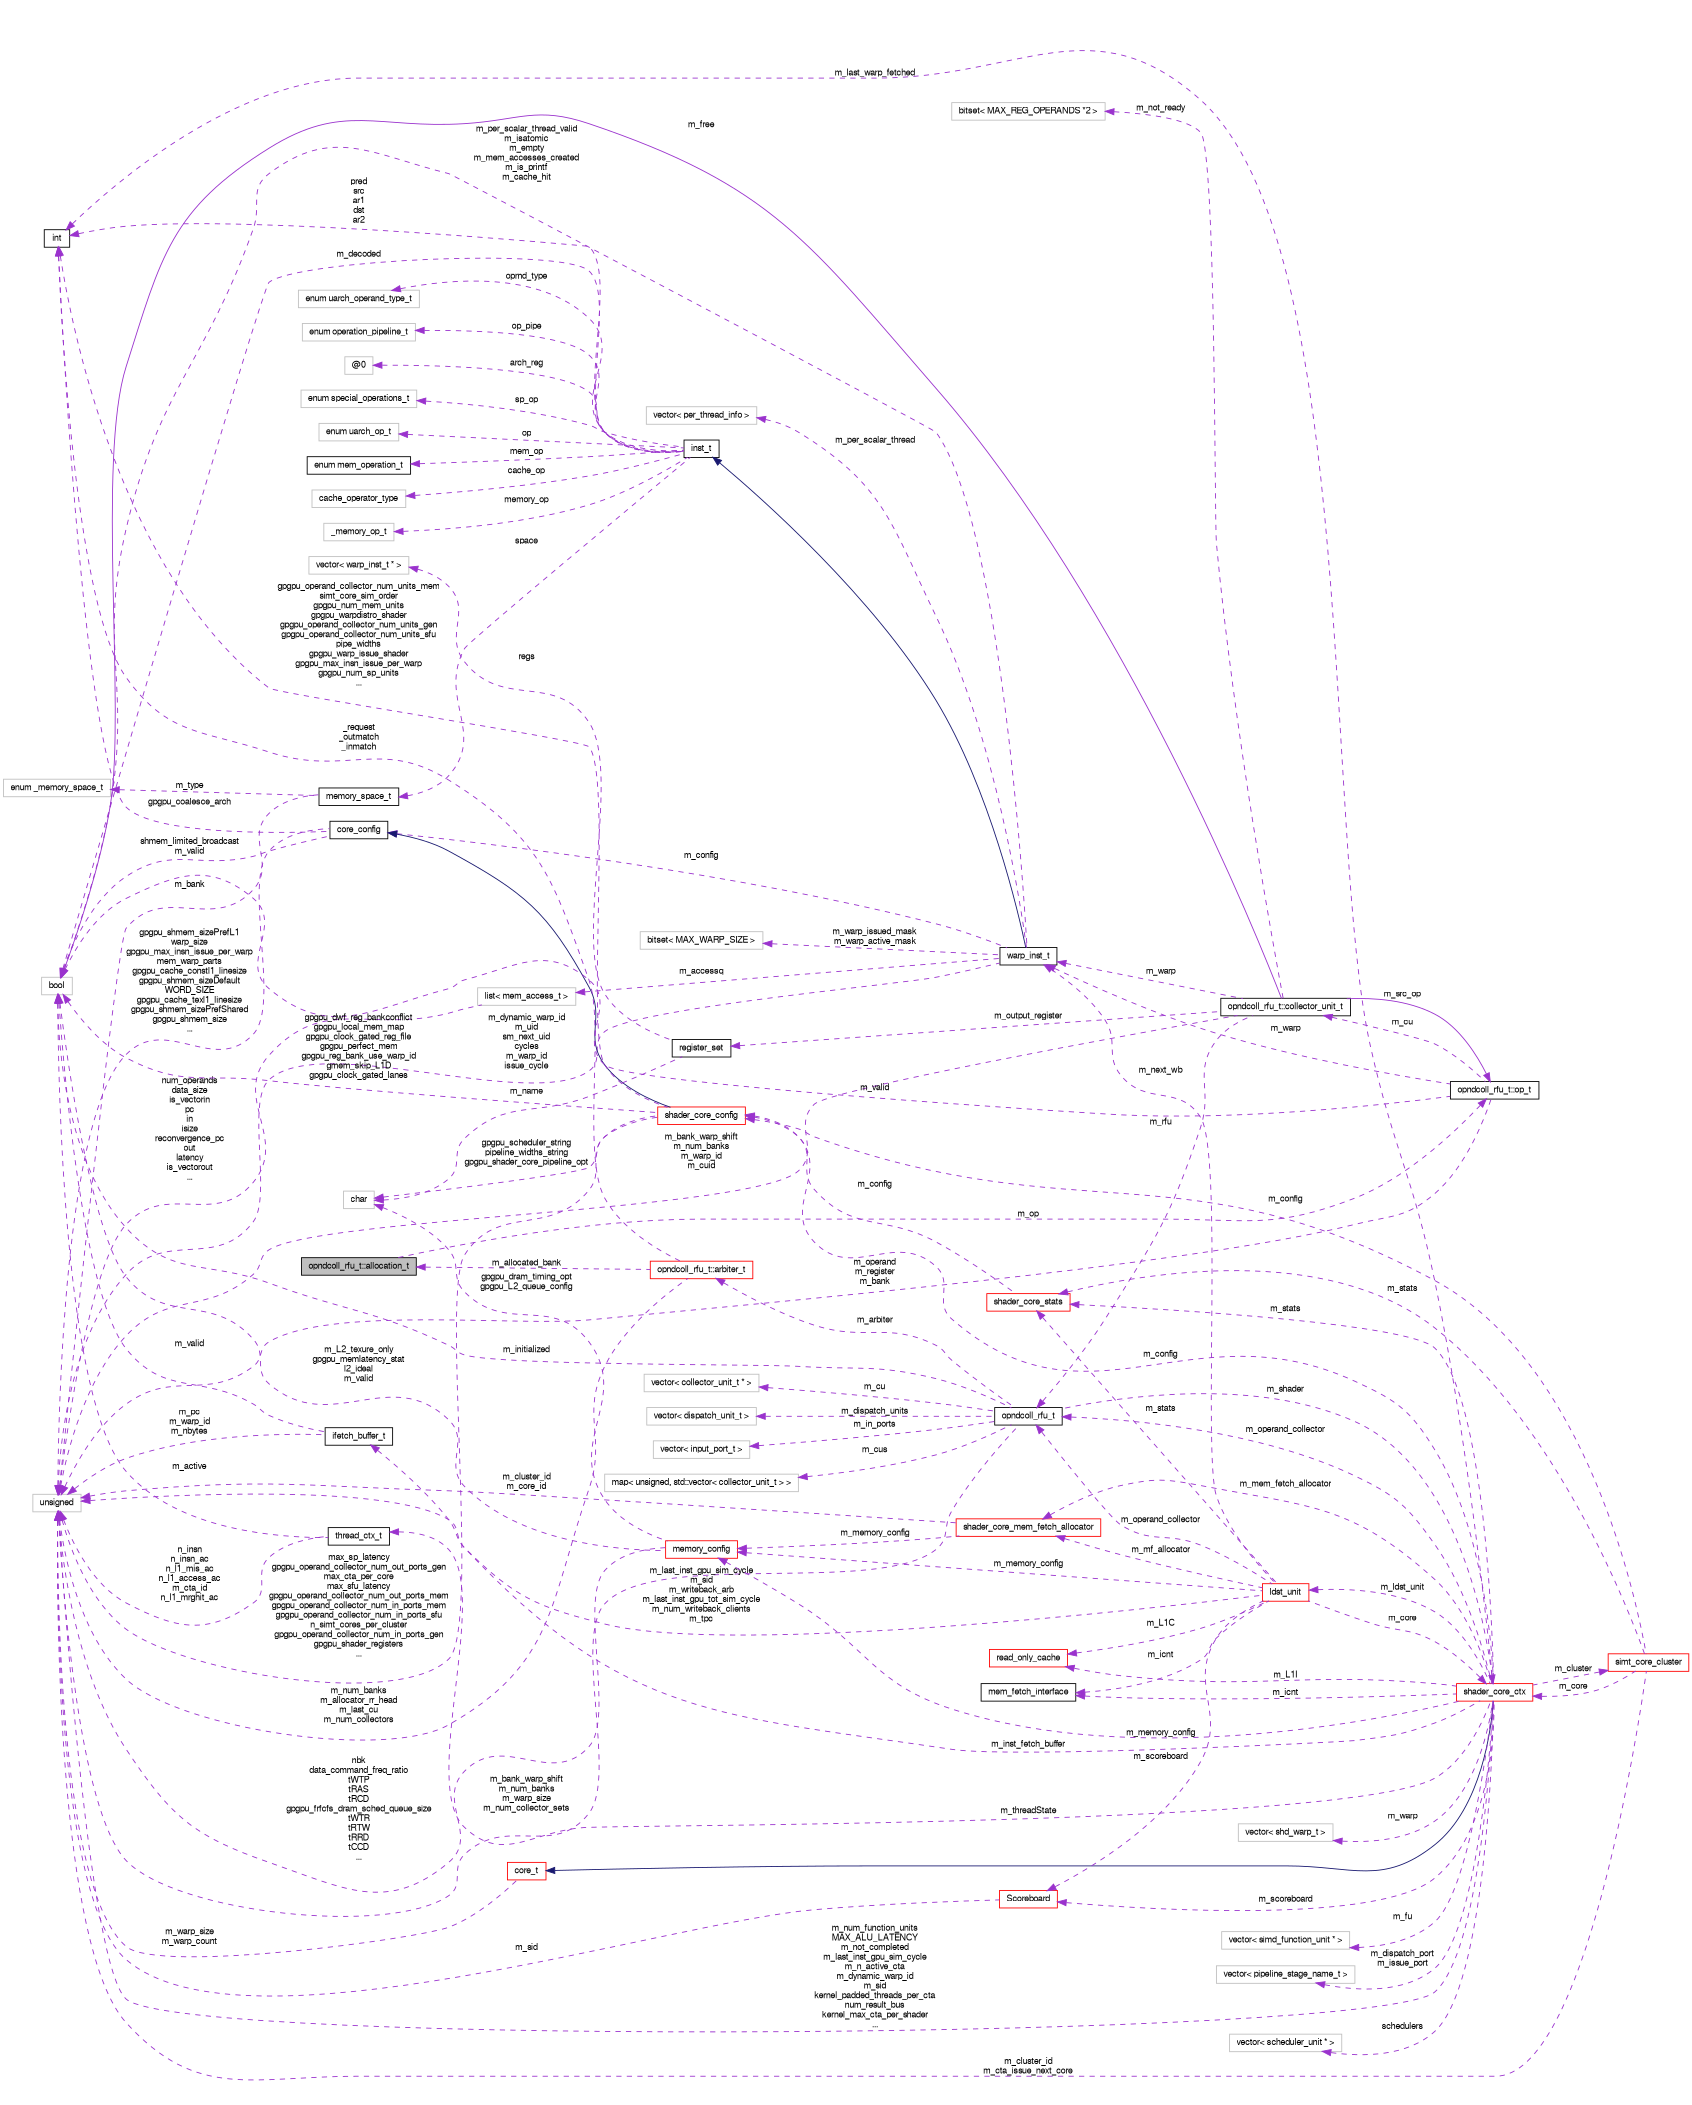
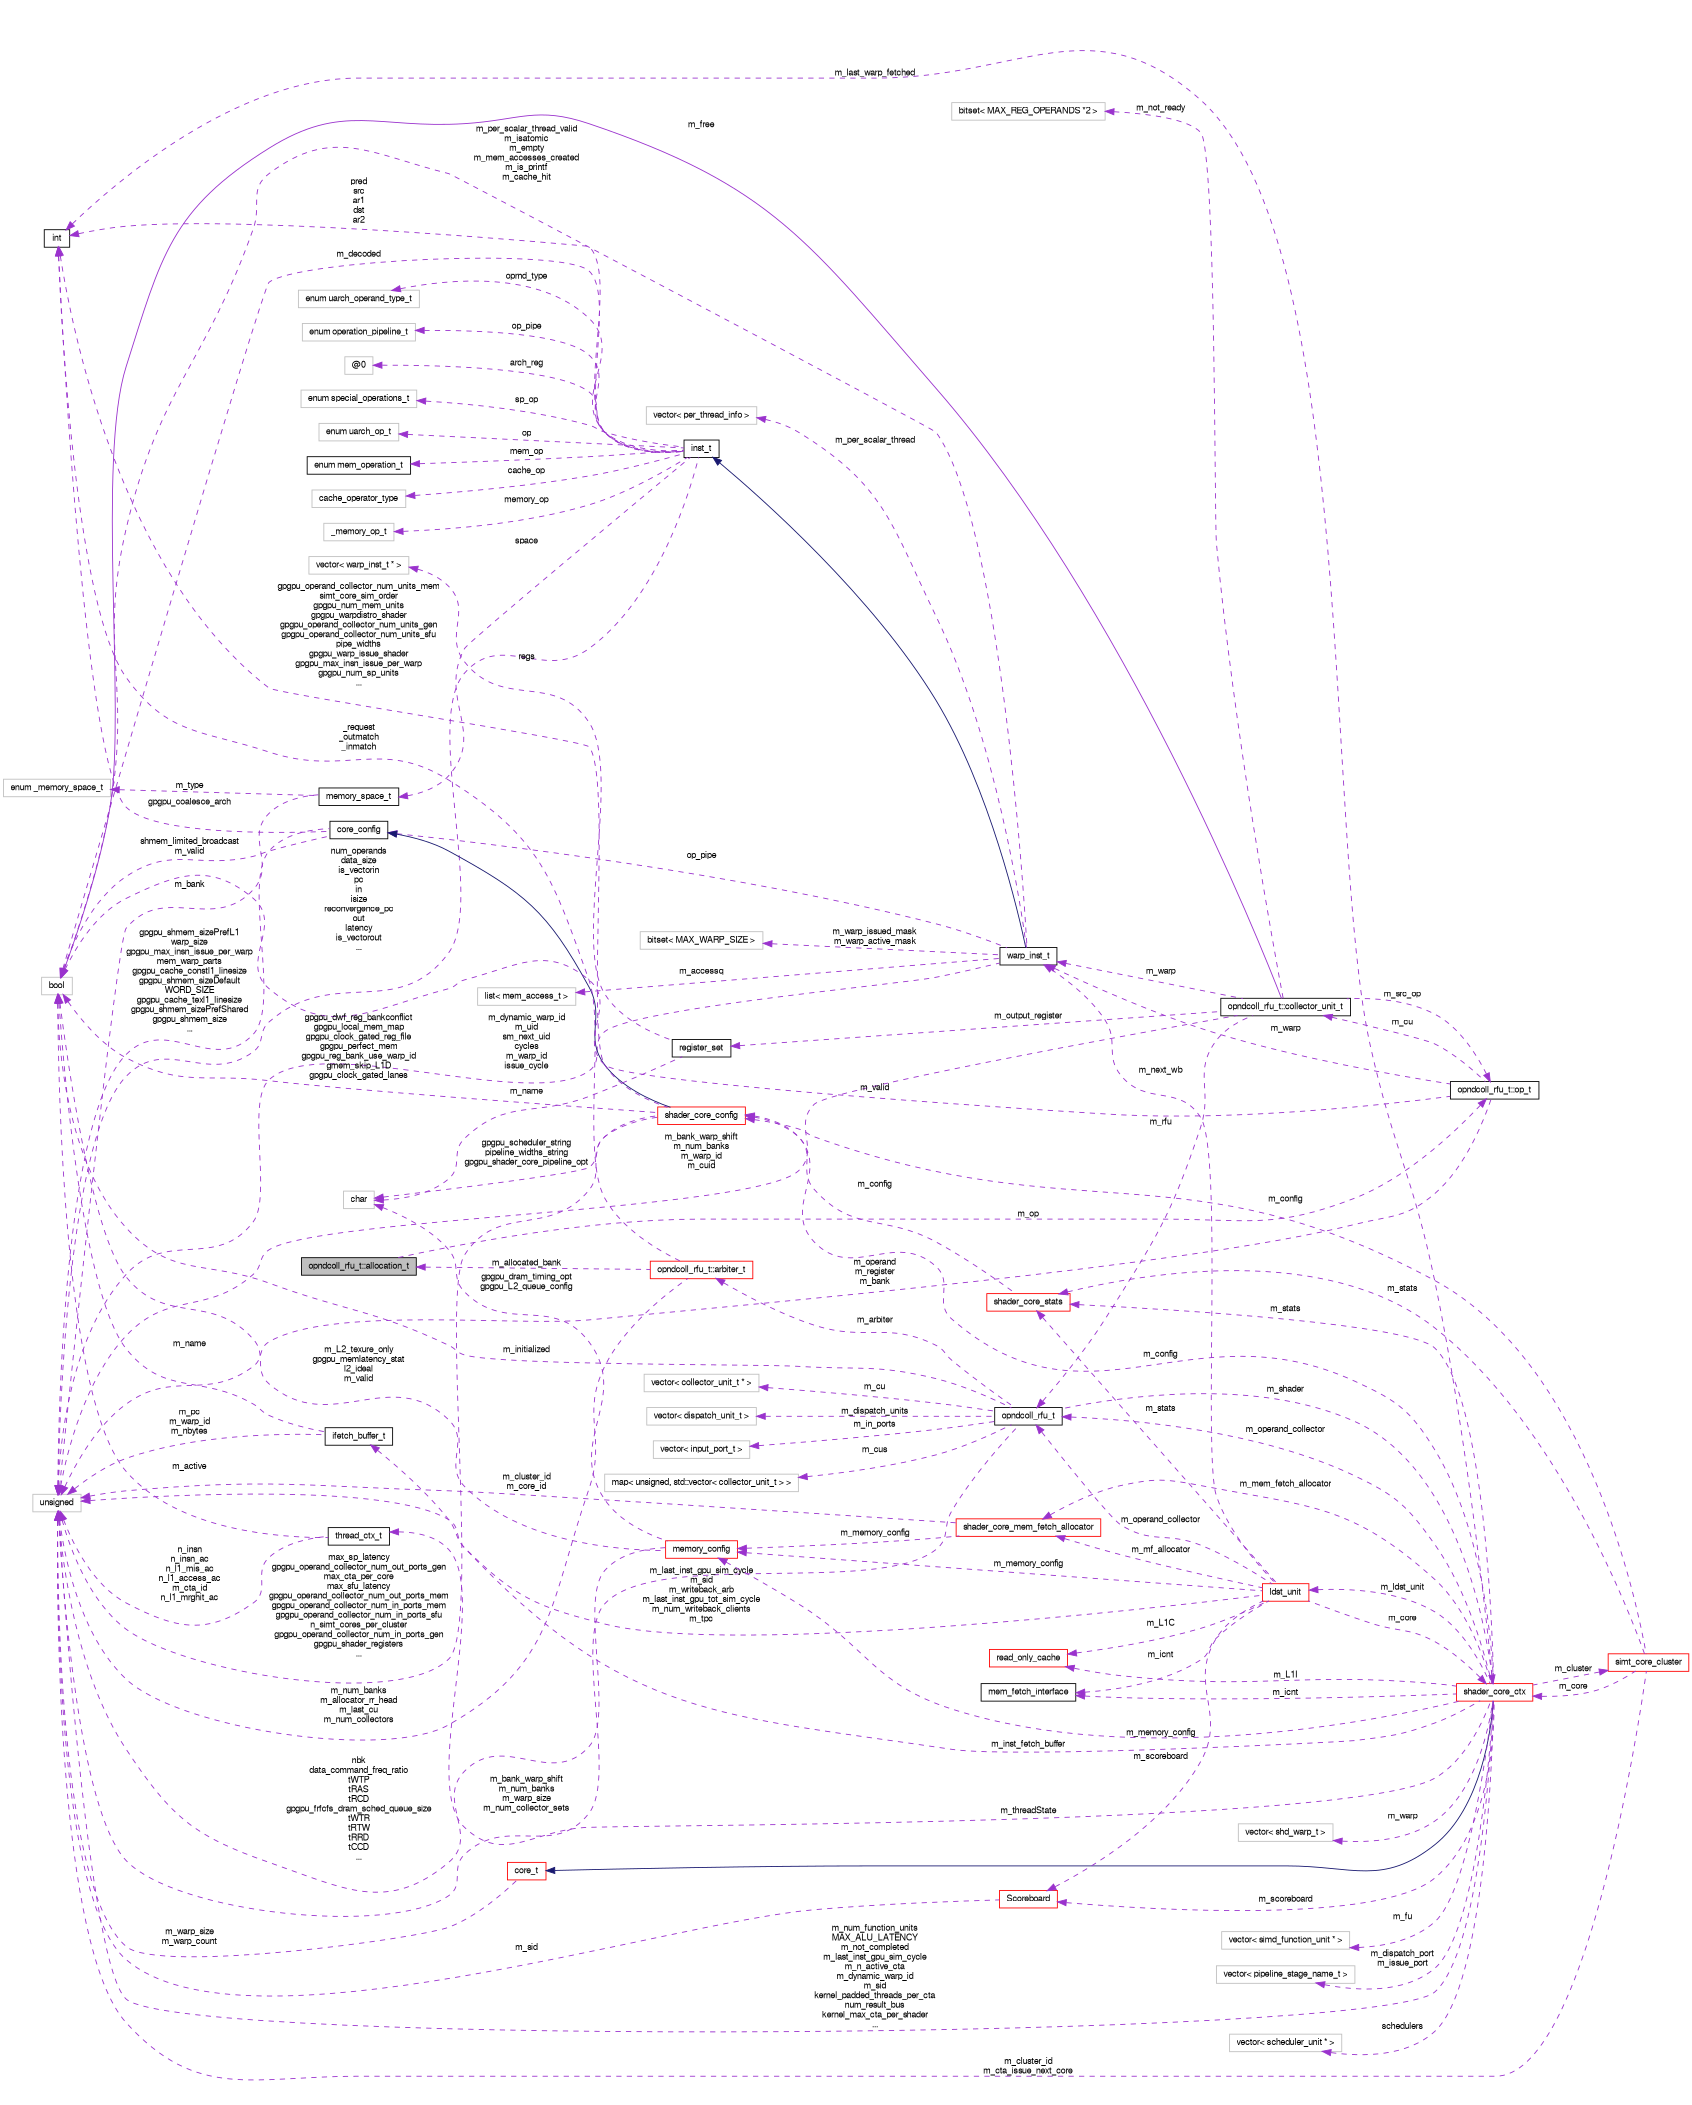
edge "warp_inst_t" -> "core_config": label "m_config" -> "op_pipe"
edge "opndcoll_rfu_t::collector_unit_t" -> "opndcoll_rfu_t::op_t": style solid -> dashed
edge "list< mem_access_t >" -> "unsigned": now "inst_t" -> "unsigned"
edge "ifetch_buffer_t" -> "bool": label "m_valid" -> "m_name"
